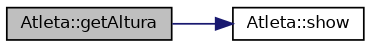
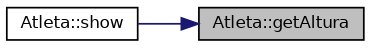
edge "Atleta::getAltura" -> "Atleta::show": reversed
